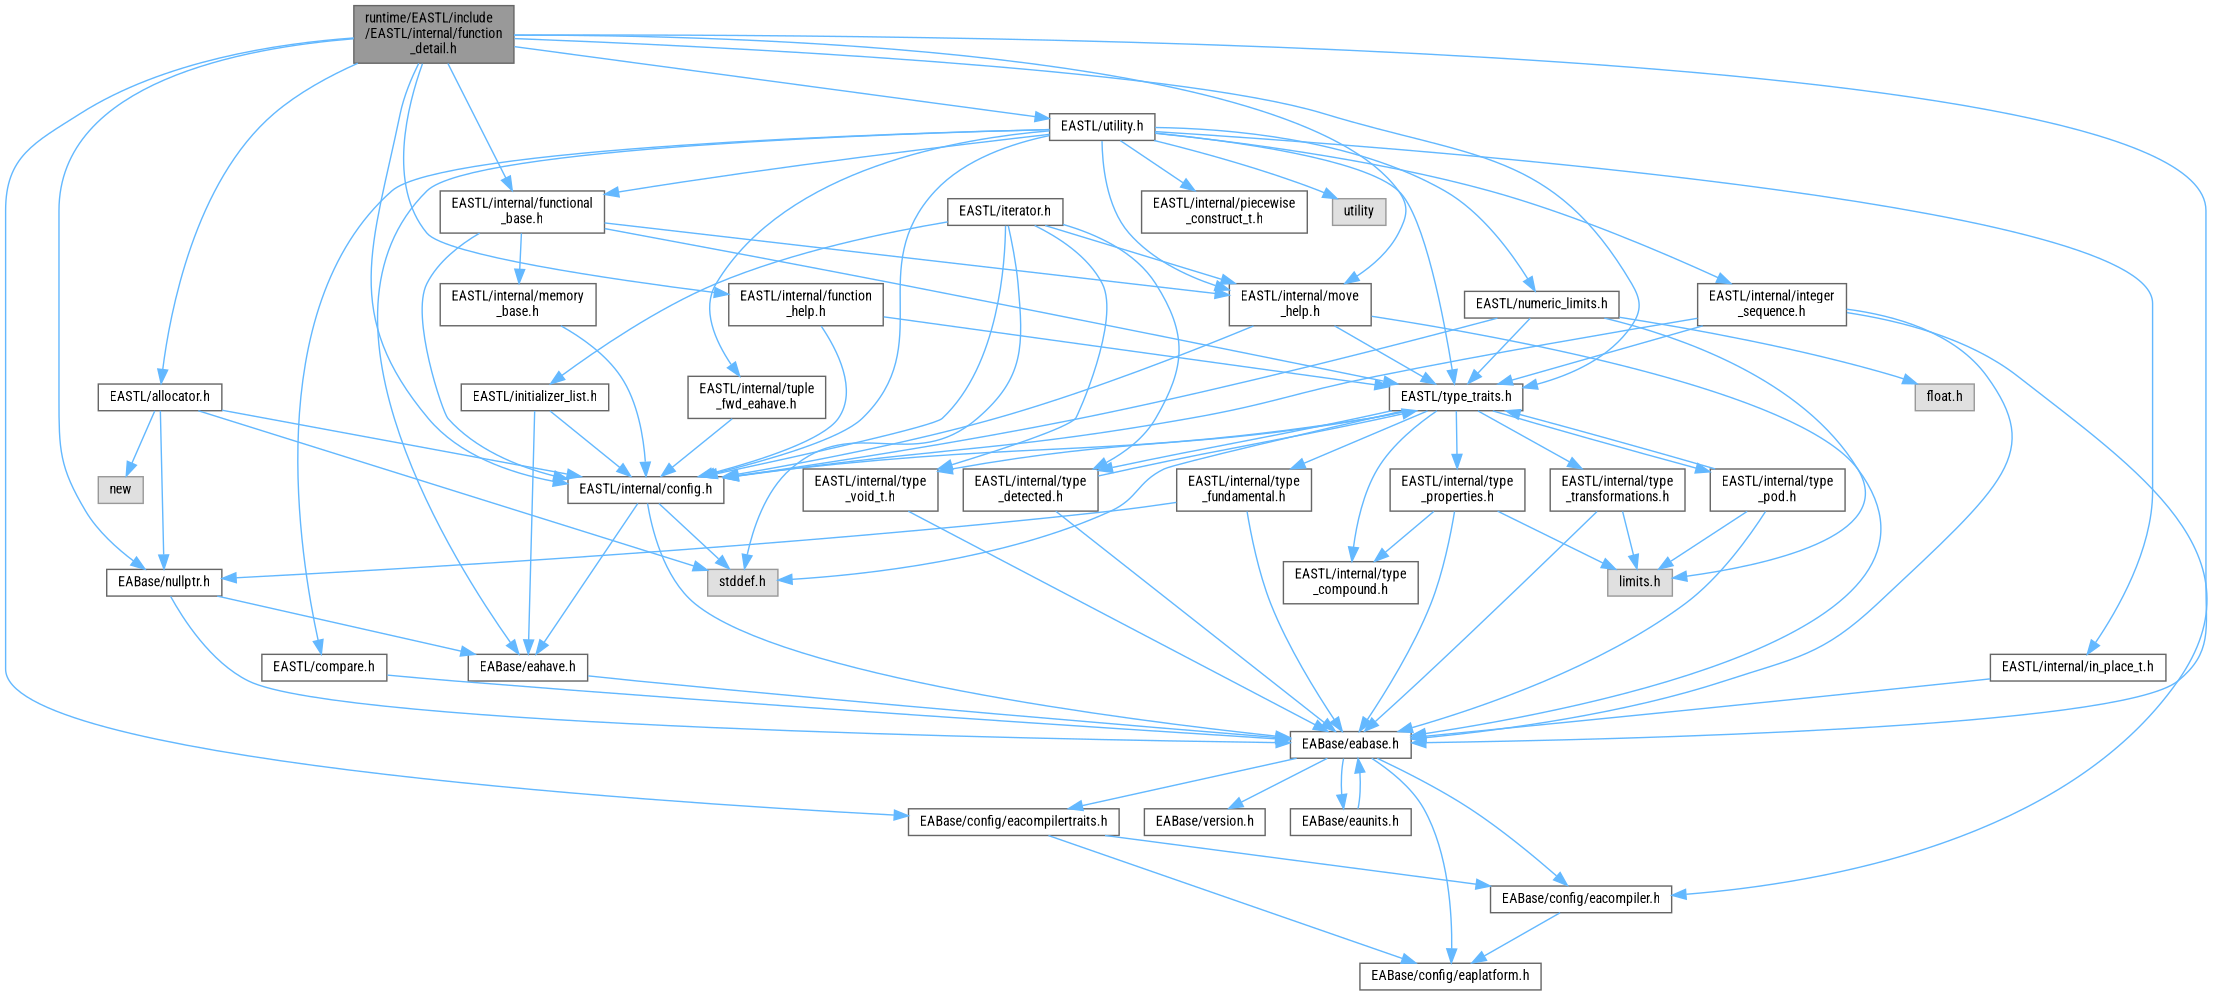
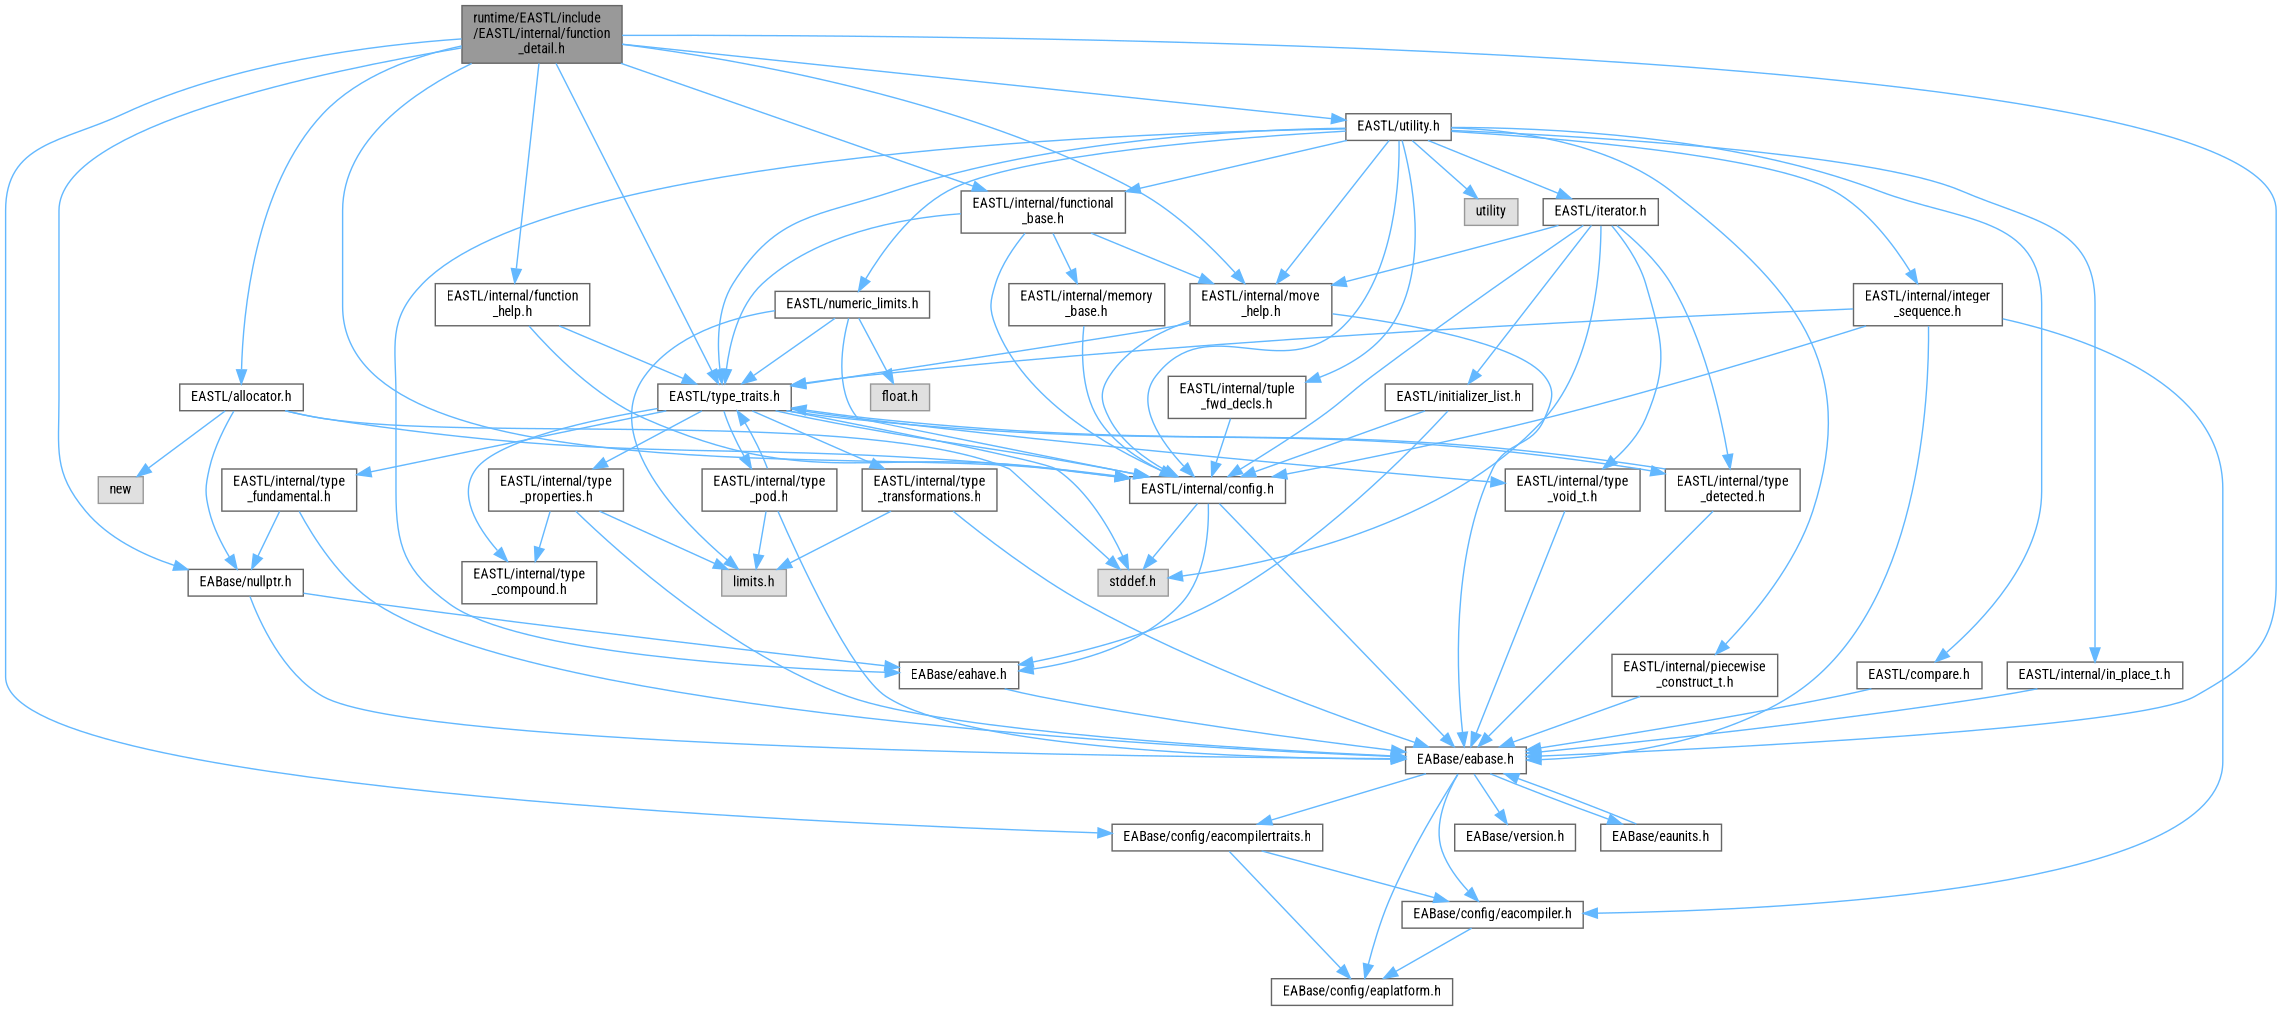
edge "EASTL/utility.h" -> "EASTL/iterator.h": added
node "EASTL/internal/tuple _fwd_eahave.h": label "EASTL/internal/tuple _fwd_eahave.h" -> "EASTL/internal/tuple _fwd_decls.h"
edge "EASTL/internal/piecewise _construct_t.h" -> "EABase/eabase.h": added
